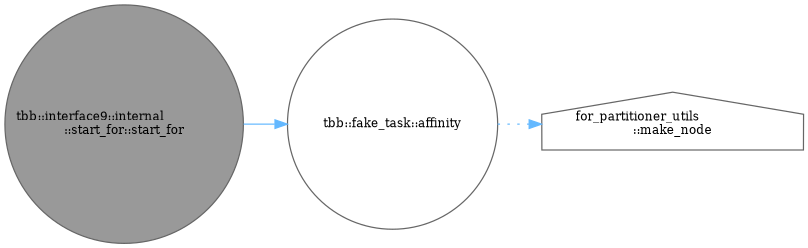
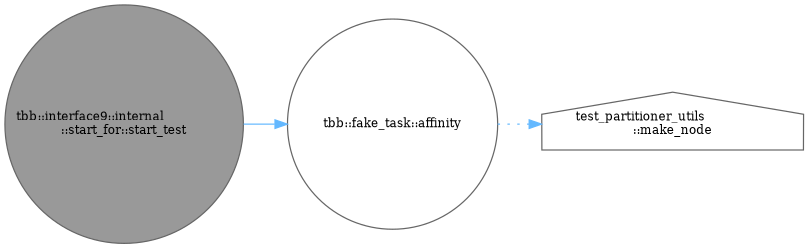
node "tbb::interface9::internal ::start_for::start_for": label "tbb::interface9::internal ::start_for::start_for" -> "tbb::interface9::internal ::start_for::start_test"
node "for_partitioner_utils ::make_node": label "for_partitioner_utils ::make_node" -> "test_partitioner_utils ::make_node"
